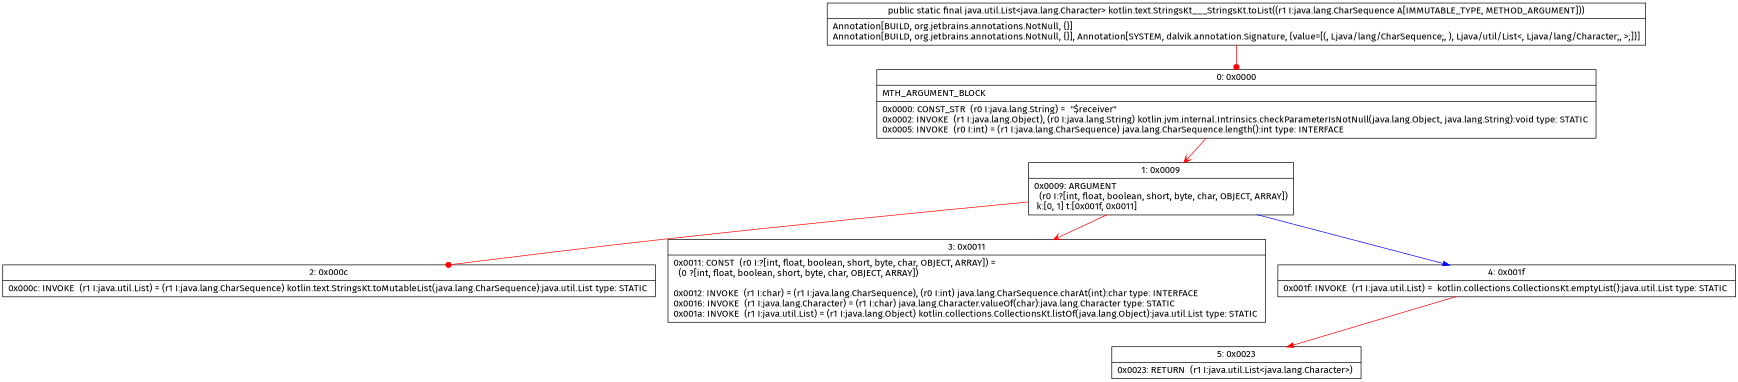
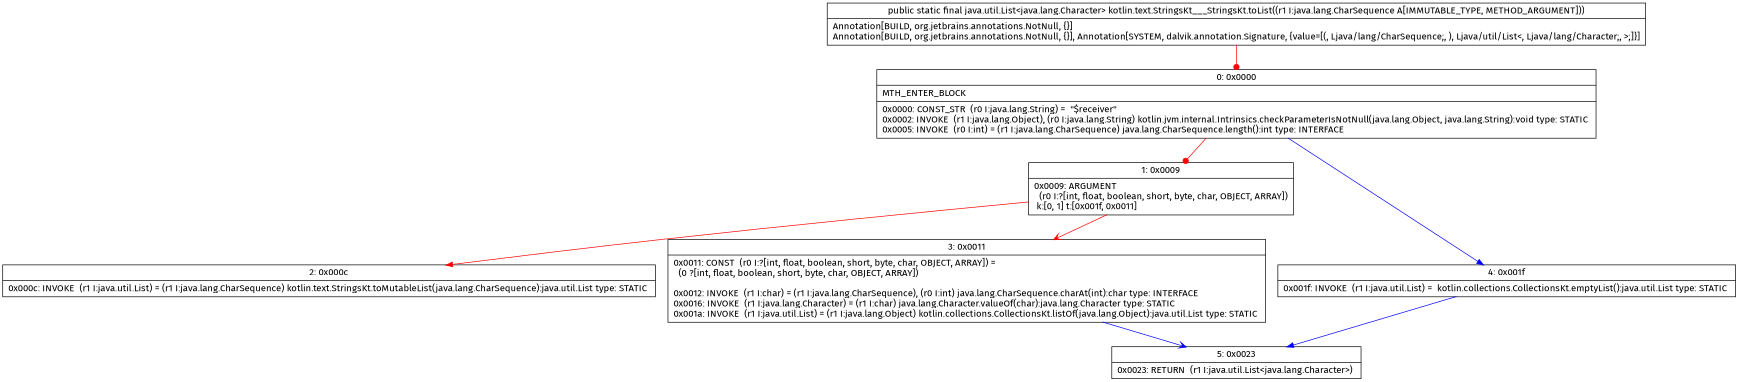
node "0: 0x0000": text "MTH_ARGUMENT_BLOCK" -> "MTH_ENTER_BLOCK"
edge "0: 0x0000" -> "1: 0x0009": arrowhead vee -> dot
edge "1: 0x0009" -> "2: 0x000c": arrowhead dot -> normal
edge "1: 0x0009" -> "4: 0x001f": now "0: 0x0000" -> "4: 0x001f"
edge "4: 0x001f" -> "5: 0x0023": color red -> blue
edge "3: 0x0011" -> "5: 0x0023": added
